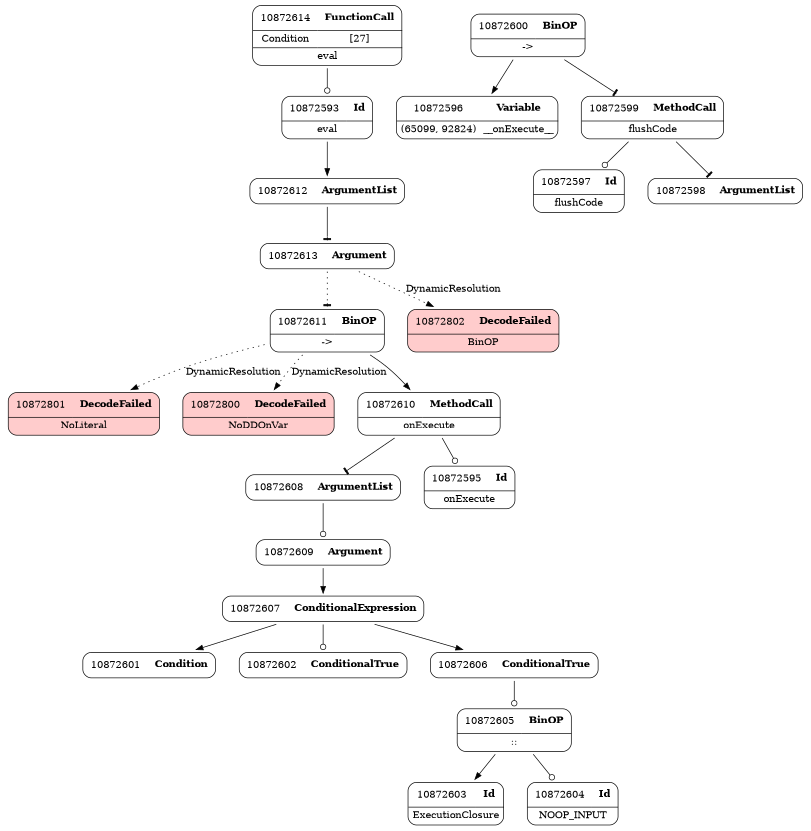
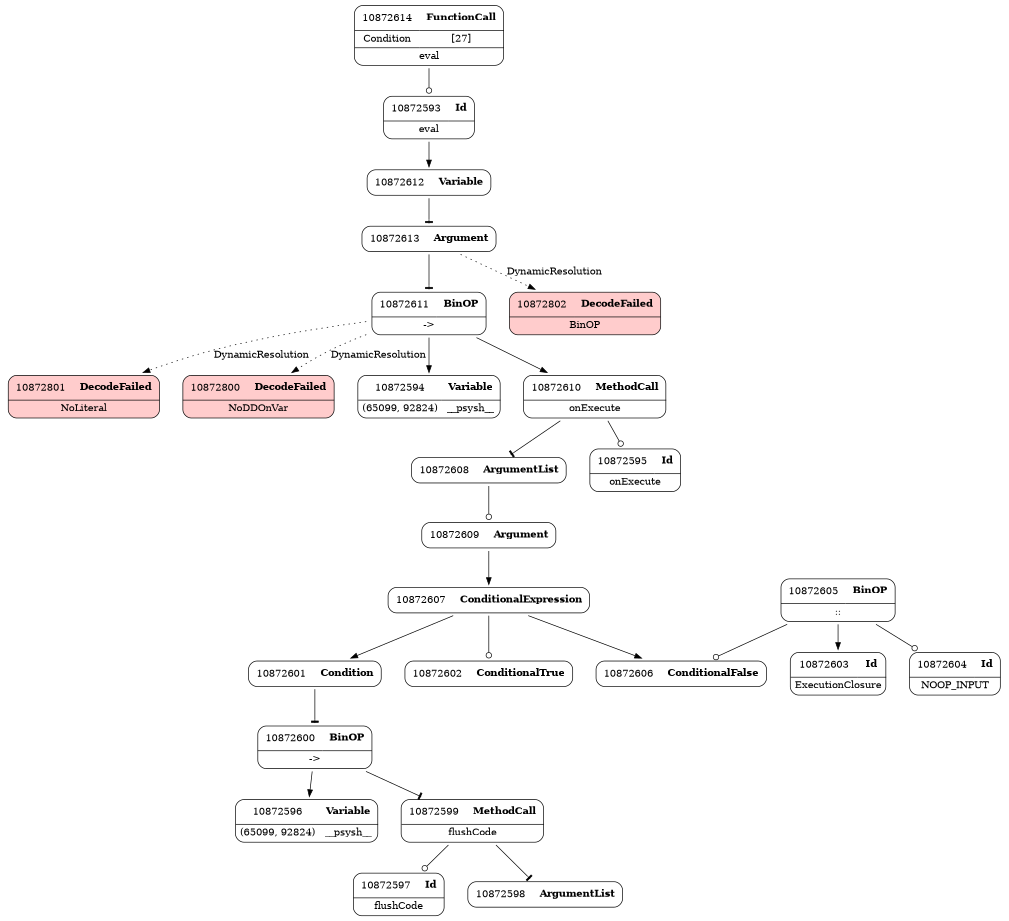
node "10872596": text "__onExecute__" -> "__psysh__"
node "10872612": text "ArgumentList" -> "Variable"
edge "10872613" -> "10872611": style dotted -> solid
node "10872594": added
node "10872606": text "ConditionalTrue" -> "ConditionalFalse"
edge "10872606" -> "10872605": reversed
edge "10872601" -> "10872600": added
